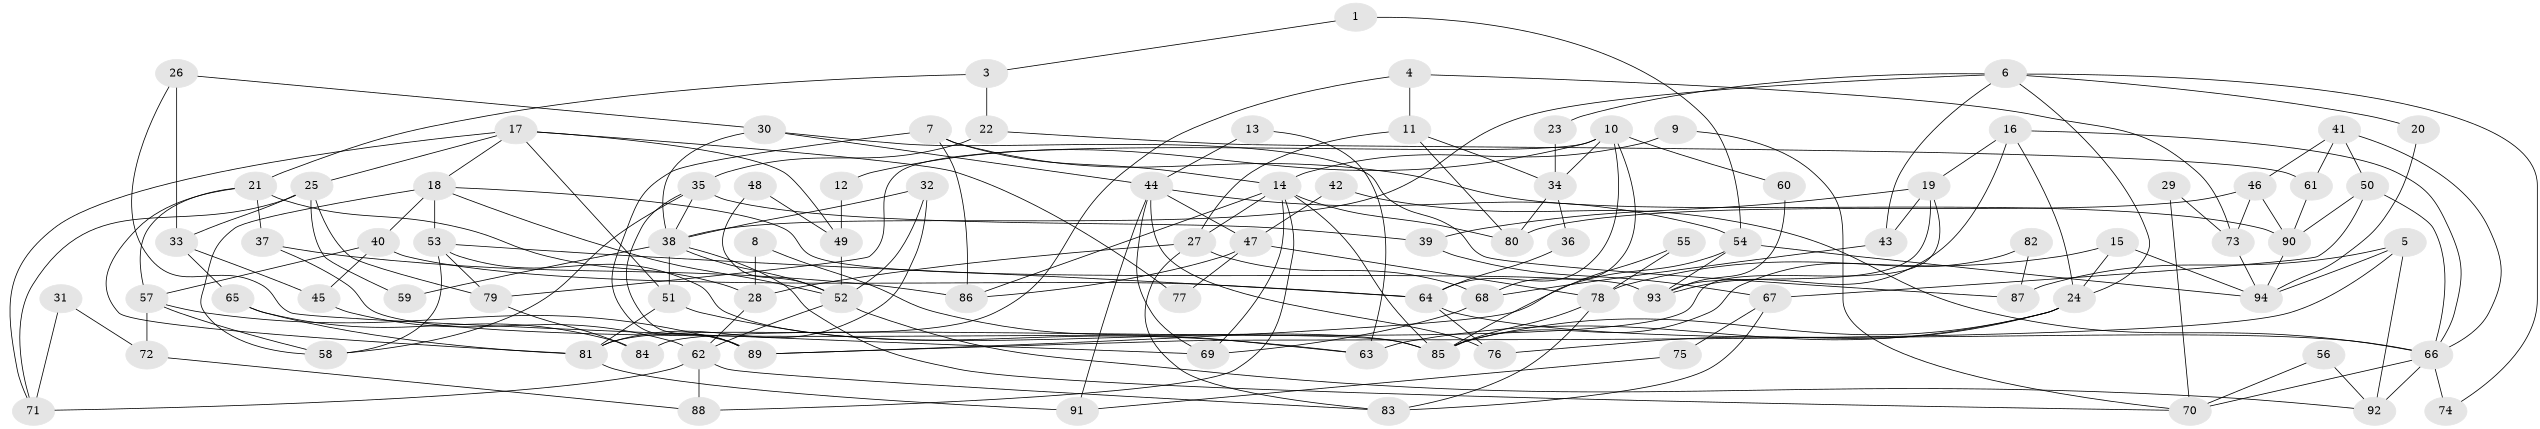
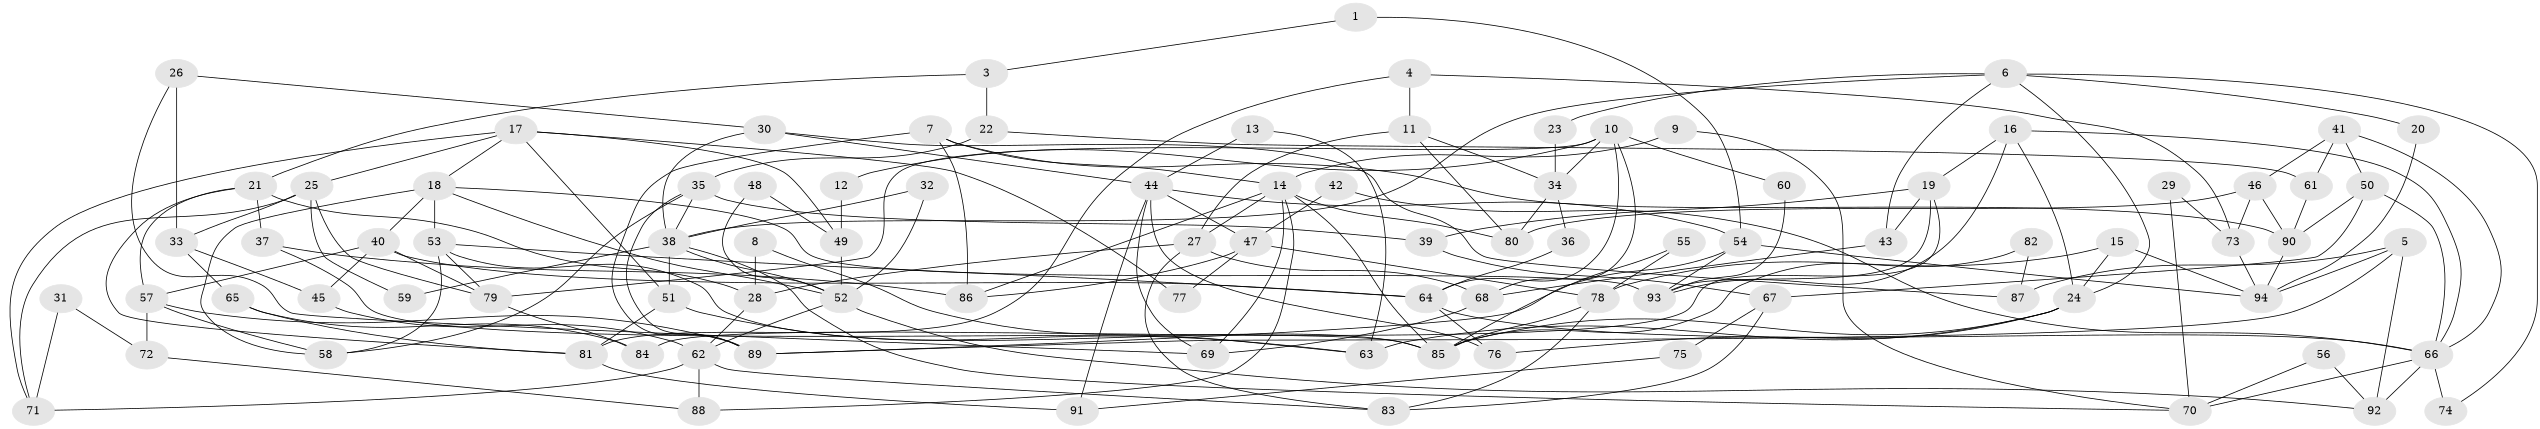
edge "40" -- "79": added
edge "32" -- "81": removed
